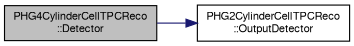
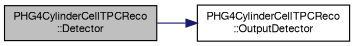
node "PHG2CylinderCellTPCReco ::OutputDetector": label "PHG2CylinderCellTPCReco ::OutputDetector" -> "PHG4CylinderCellTPCReco ::OutputDetector"
